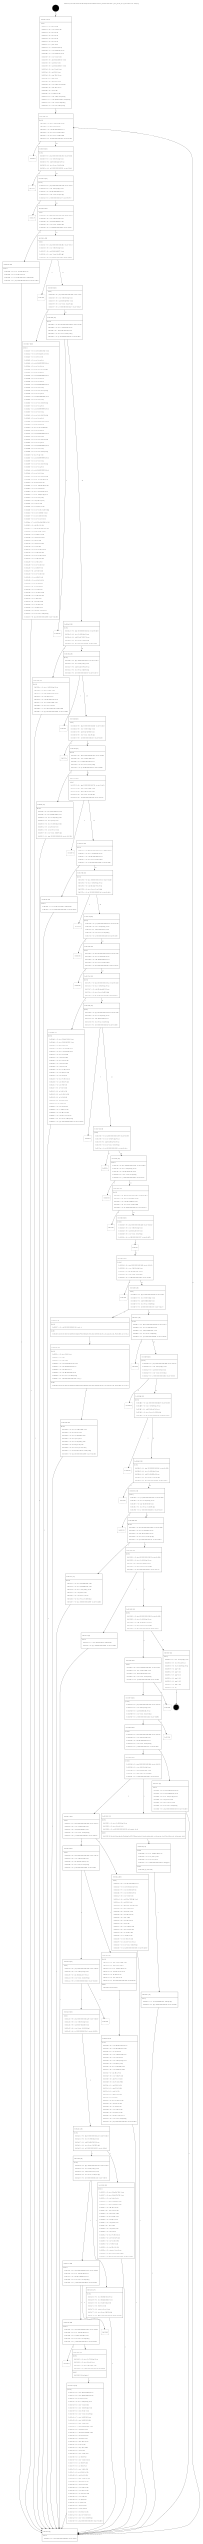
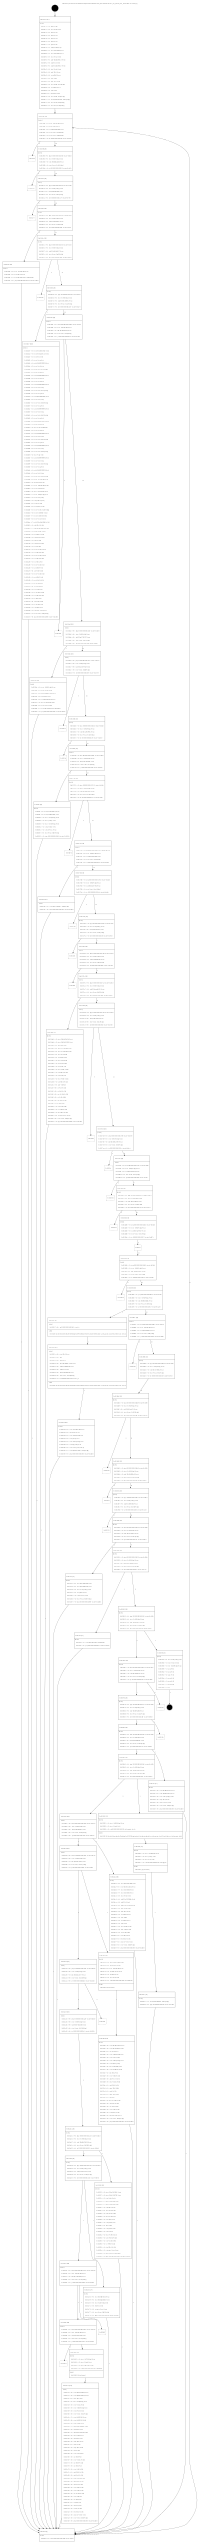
node "0x40245d": removed
